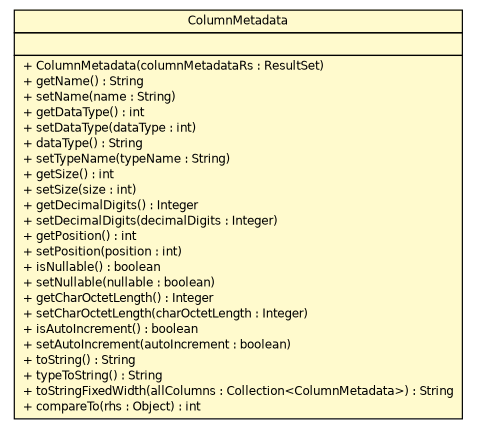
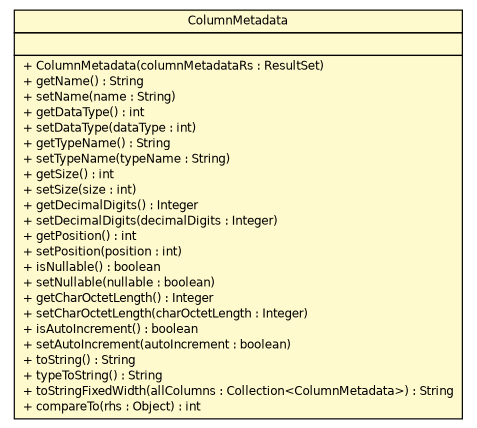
node "ColumnMetadata": text "+ dataType() : String" -> "+ getTypeName() : String"
